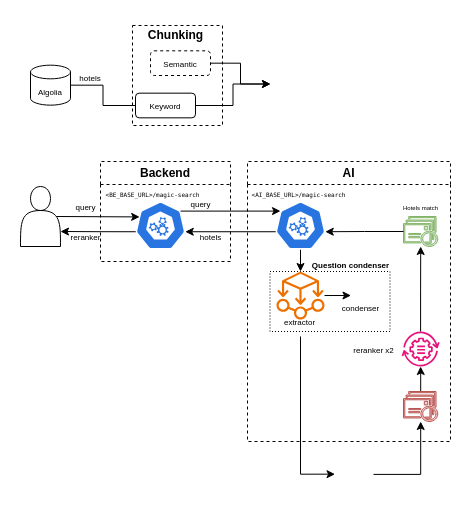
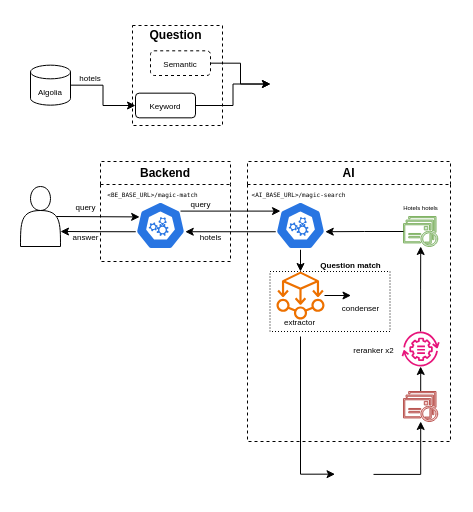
node "Chunking": label "Chunking" -> "Question"
edge "Algolia" -- "Keyword": arrowhead none -> classic
node "<BE_BASE_URL>/magic-search": label "<BE_BASE_URL>/magic-search" -> "<BE_BASE_URL>/magic-match"
node "Hotels match": label "Hotels match" -> "Hotels hotels"
node "reranker": label "reranker" -> "answer"
node "Question condenser": label "Question condenser" -> "Question match"
